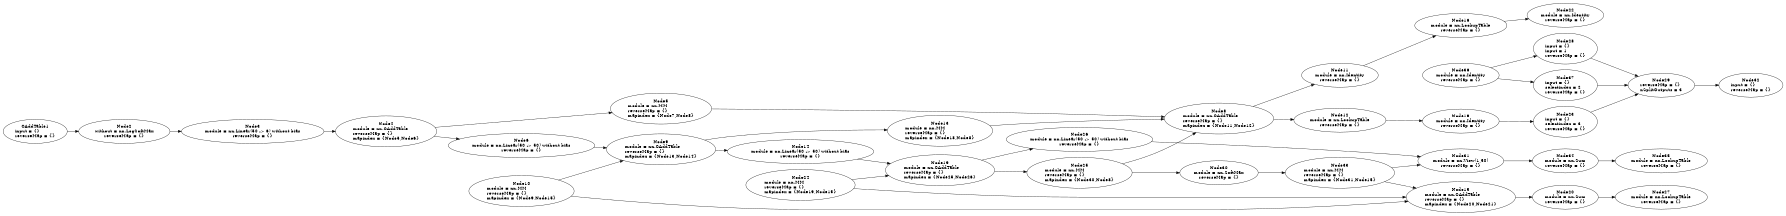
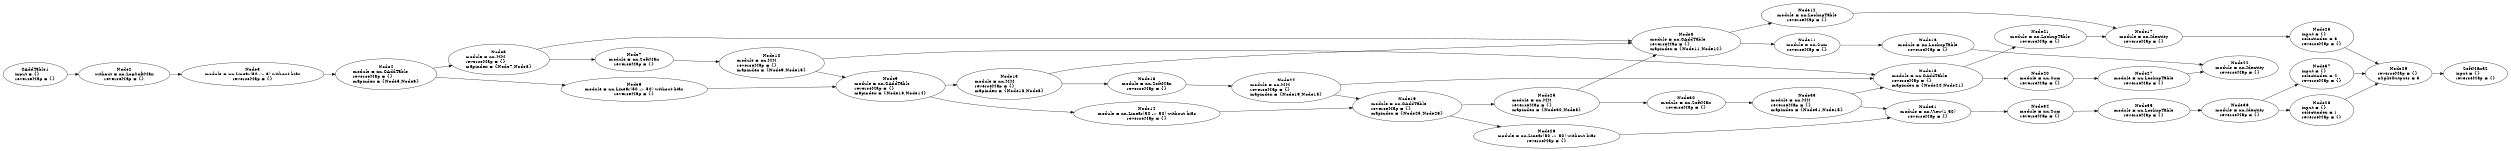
node "Node21 module = nn.LookupTable reverseMap = {}": added
node "Node28 input = {} input = 1 reverseMap = {}": label "Node28 input = {} input = 1 reverseMap = {}" -> "Node28 input = {} selectindex = 1 reverseMap = {}"
node "Node7 module = nn.SoftMax reverseMap = {}": added
edge "Node27 module = nn.LookupTable reverseMap = {}" -> "Node22 module = nn.Identity reverseMap = {}": added
node "Node11 module = nn.Identity reverseMap = {}": label "Node11 module = nn.Identity reverseMap = {}" -> "Node11 module = nn.Sum reverseMap = {}"
node "Node18 module = nn.SoftMax reverseMap = {}": added
node "Node32 input = {} reverseMap = {}": label "Node32 input = {} reverseMap = {}" -> "SoftMax32 input = {} reverseMap = {}"
edge "Node35 module = nn.LookupTable reverseMap = {}" -> "Node36 module = nn.Identity reverseMap = {}": added
node "Node19 module = nn.Identity reverseMap = {}": label "Node19 module = nn.Identity reverseMap = {}" -> "Node17 module = nn.Identity reverseMap = {}"
